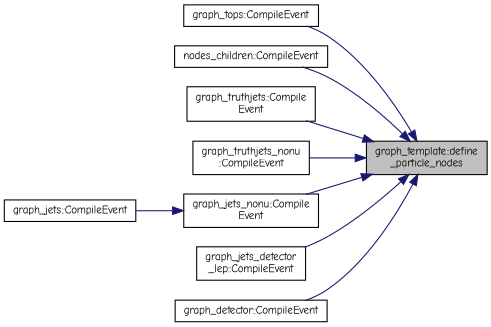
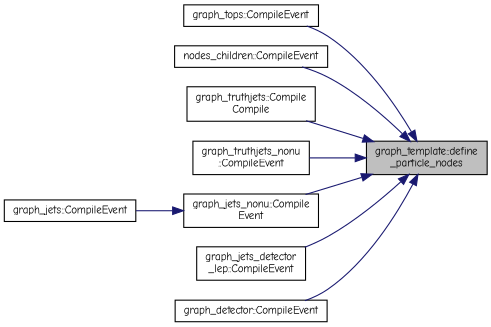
node "graph_truthjets::Compile Event": label "graph_truthjets::Compile Event" -> "graph_truthjets::Compile Compile"
